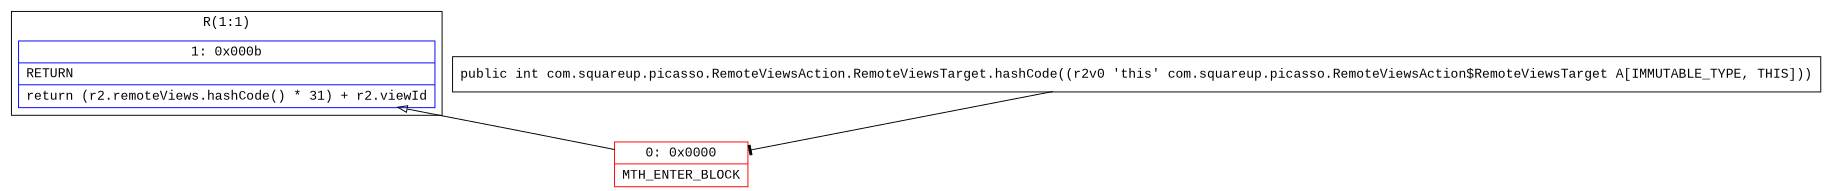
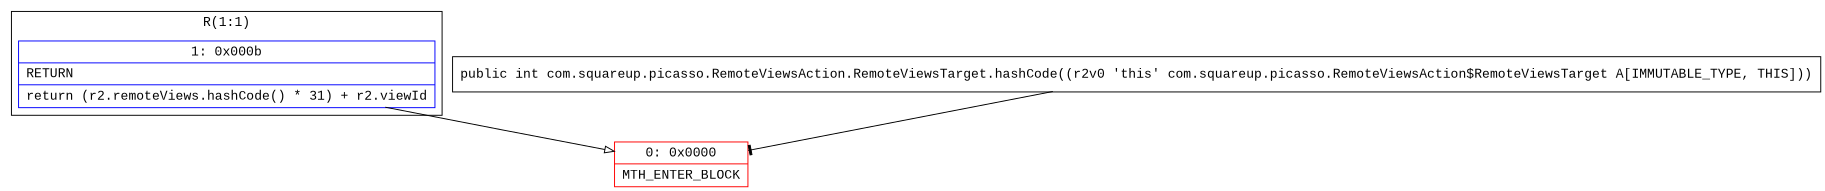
edge "0: 0x0000" -> "1: 0x000b": reversed
